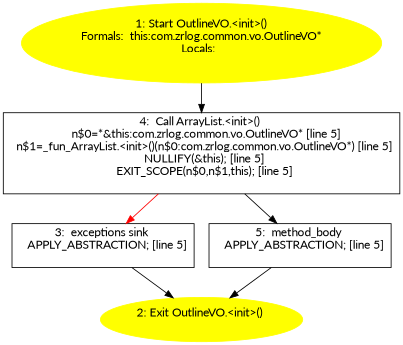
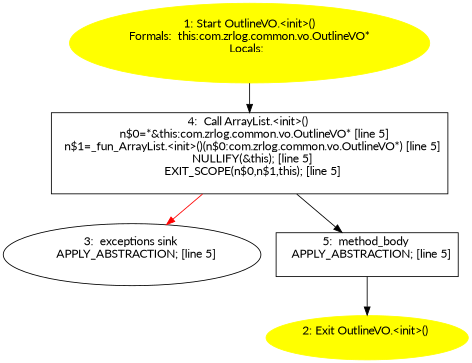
node "3:  exceptions sink APPLY_ABSTRACTION; [line 5]": shape box -> ellipse
edge "3:  exceptions sink APPLY_ABSTRACTION; [line 5]" -> "2: Exit OutlineVO.<init>()": removed
